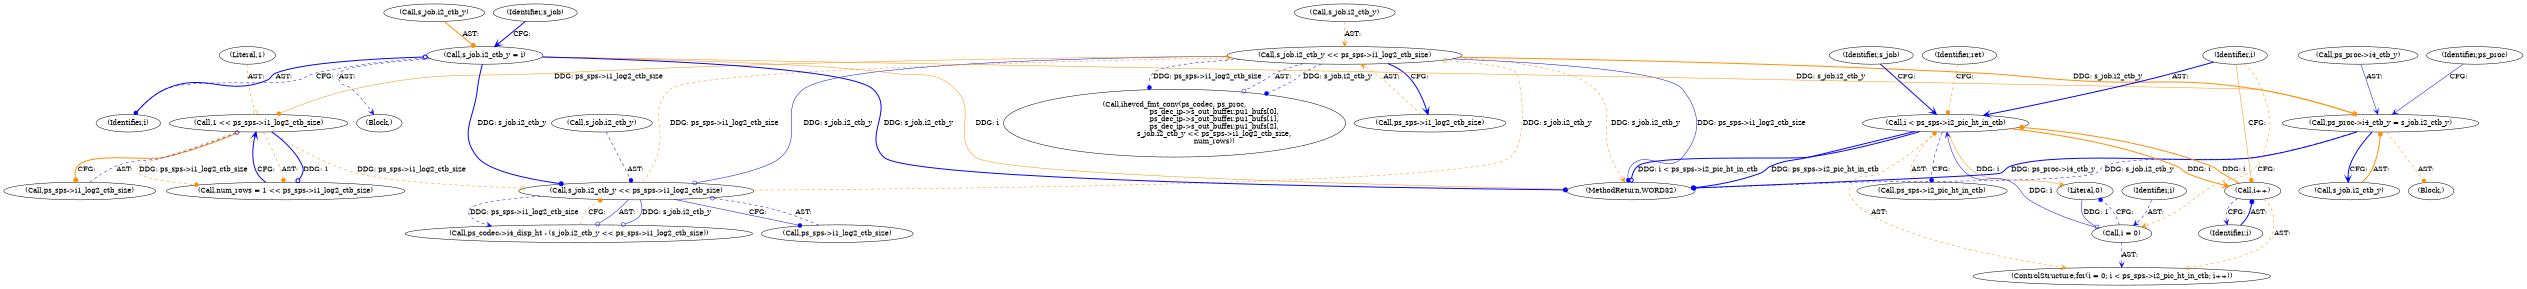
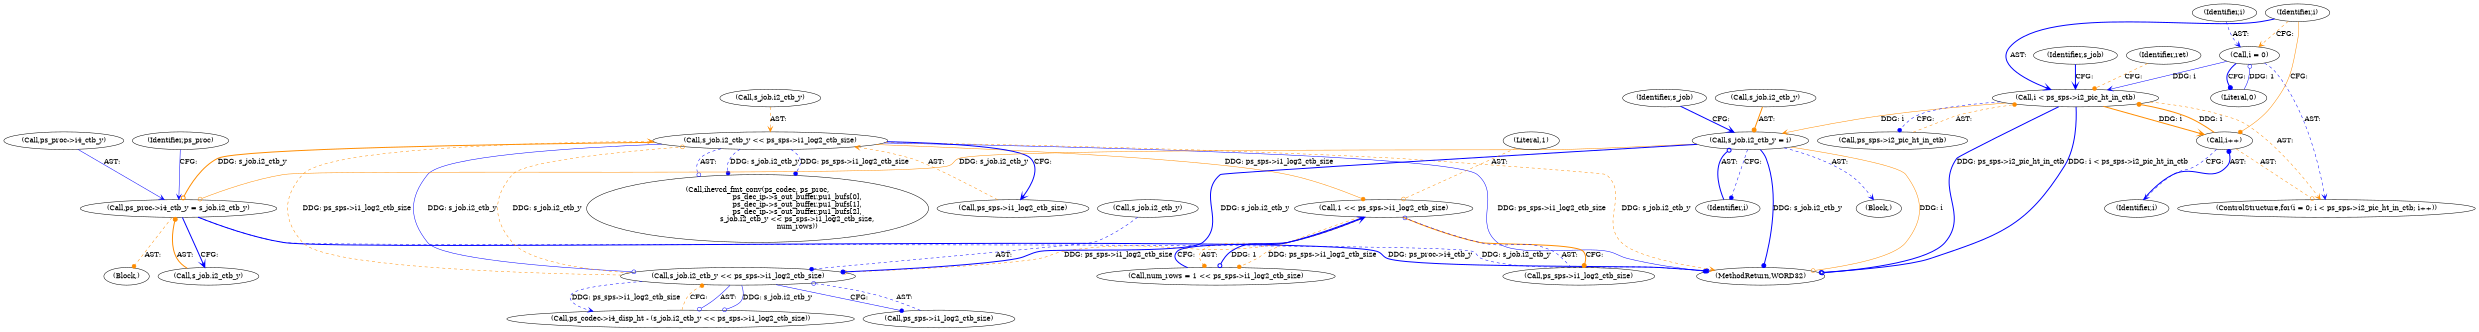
edge "(Call,s_job.i2_ctb_y = i)" -> "(Call,ps_proc->i4_ctb_y = s_job.i2_ctb_y)": arrowhead vee -> odot
edge "(Call,i < ps_sps->i2_pic_ht_in_ctb)" -> "(Literal,0)": now "(Call,i < ps_sps->i2_pic_ht_in_ctb)" -> "(Call,s_job.i2_ctb_y = i)"
edge "(Call,i = 0)" -> "(Literal,0)": style dashed -> bold
